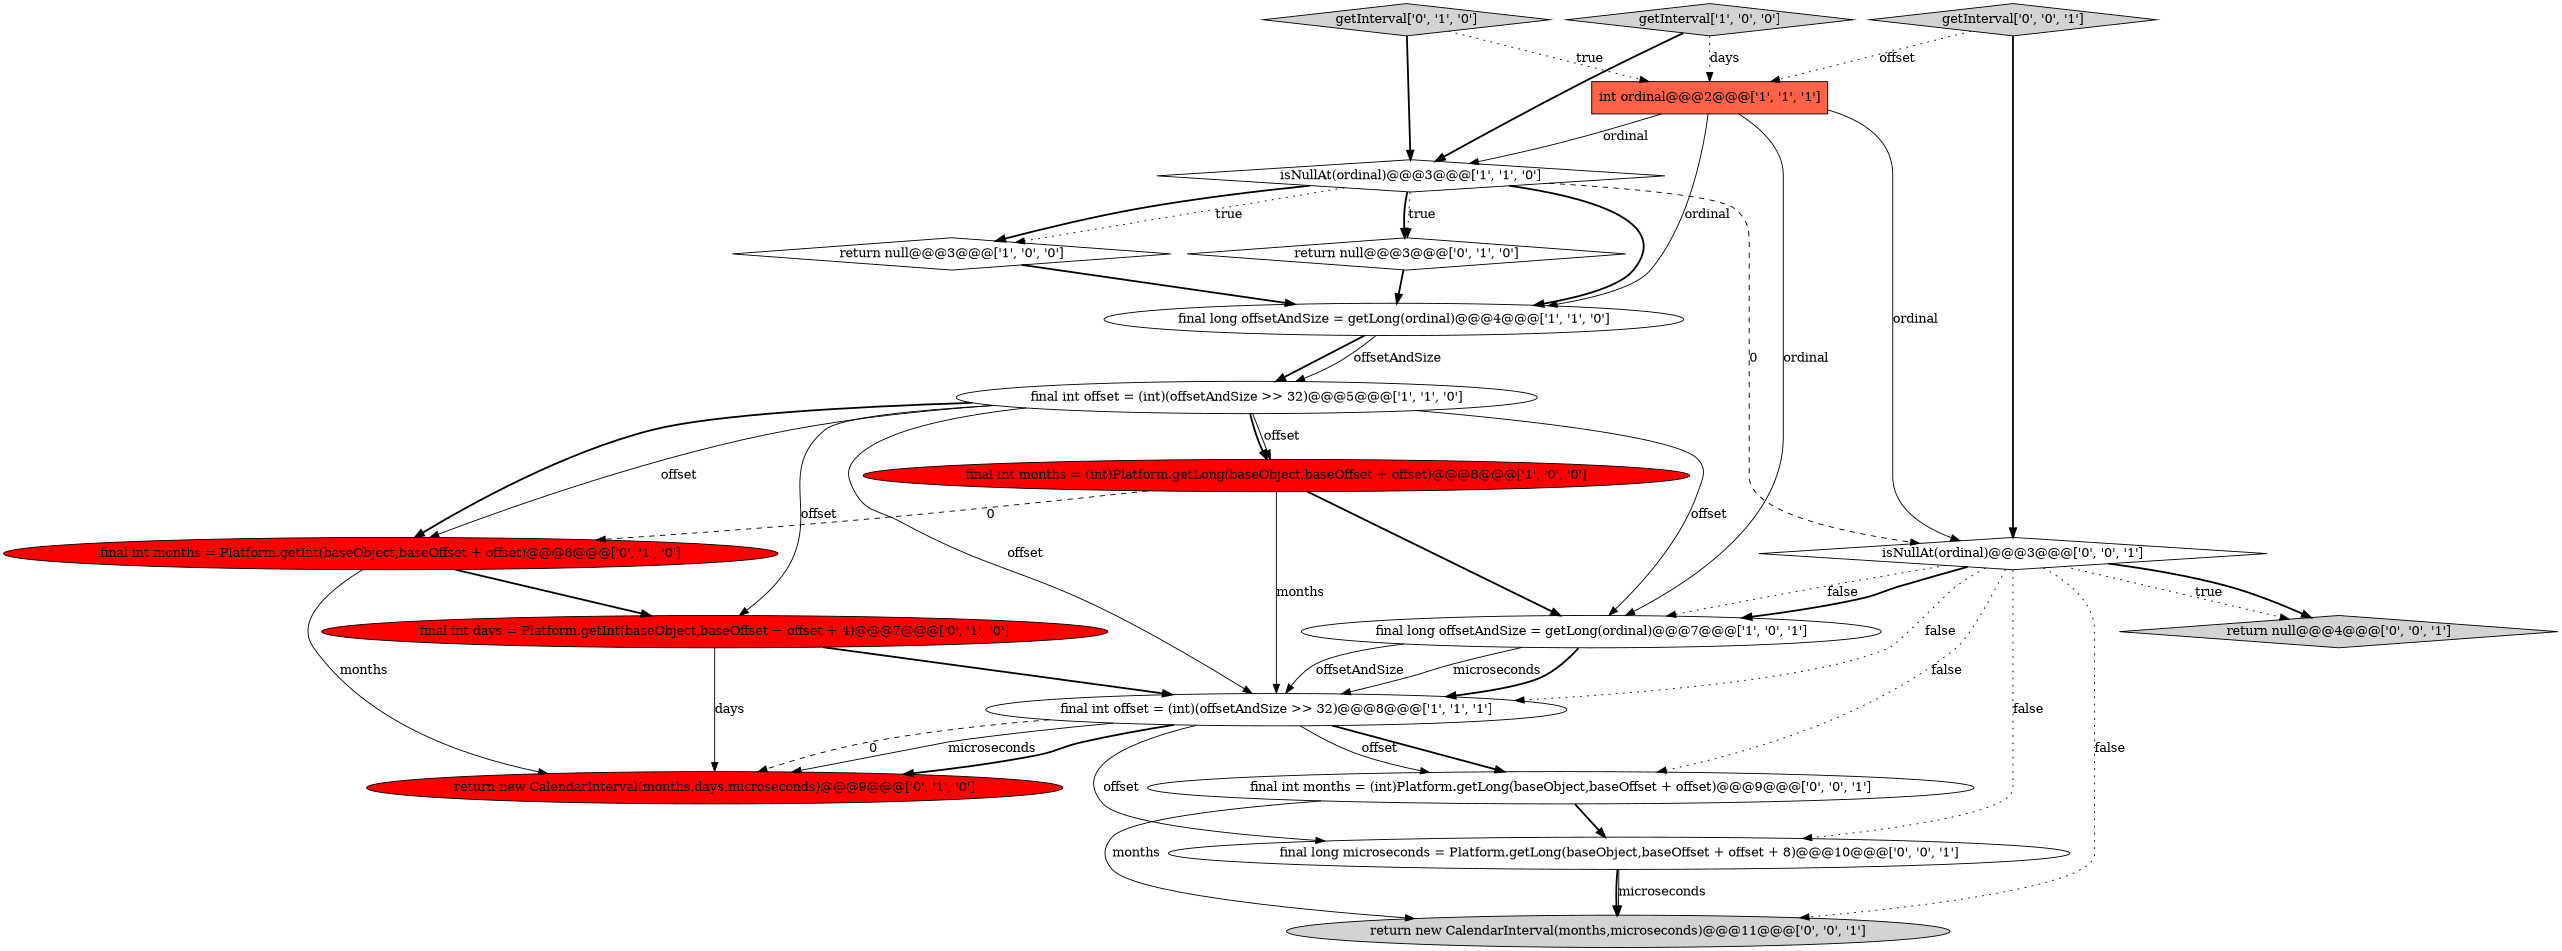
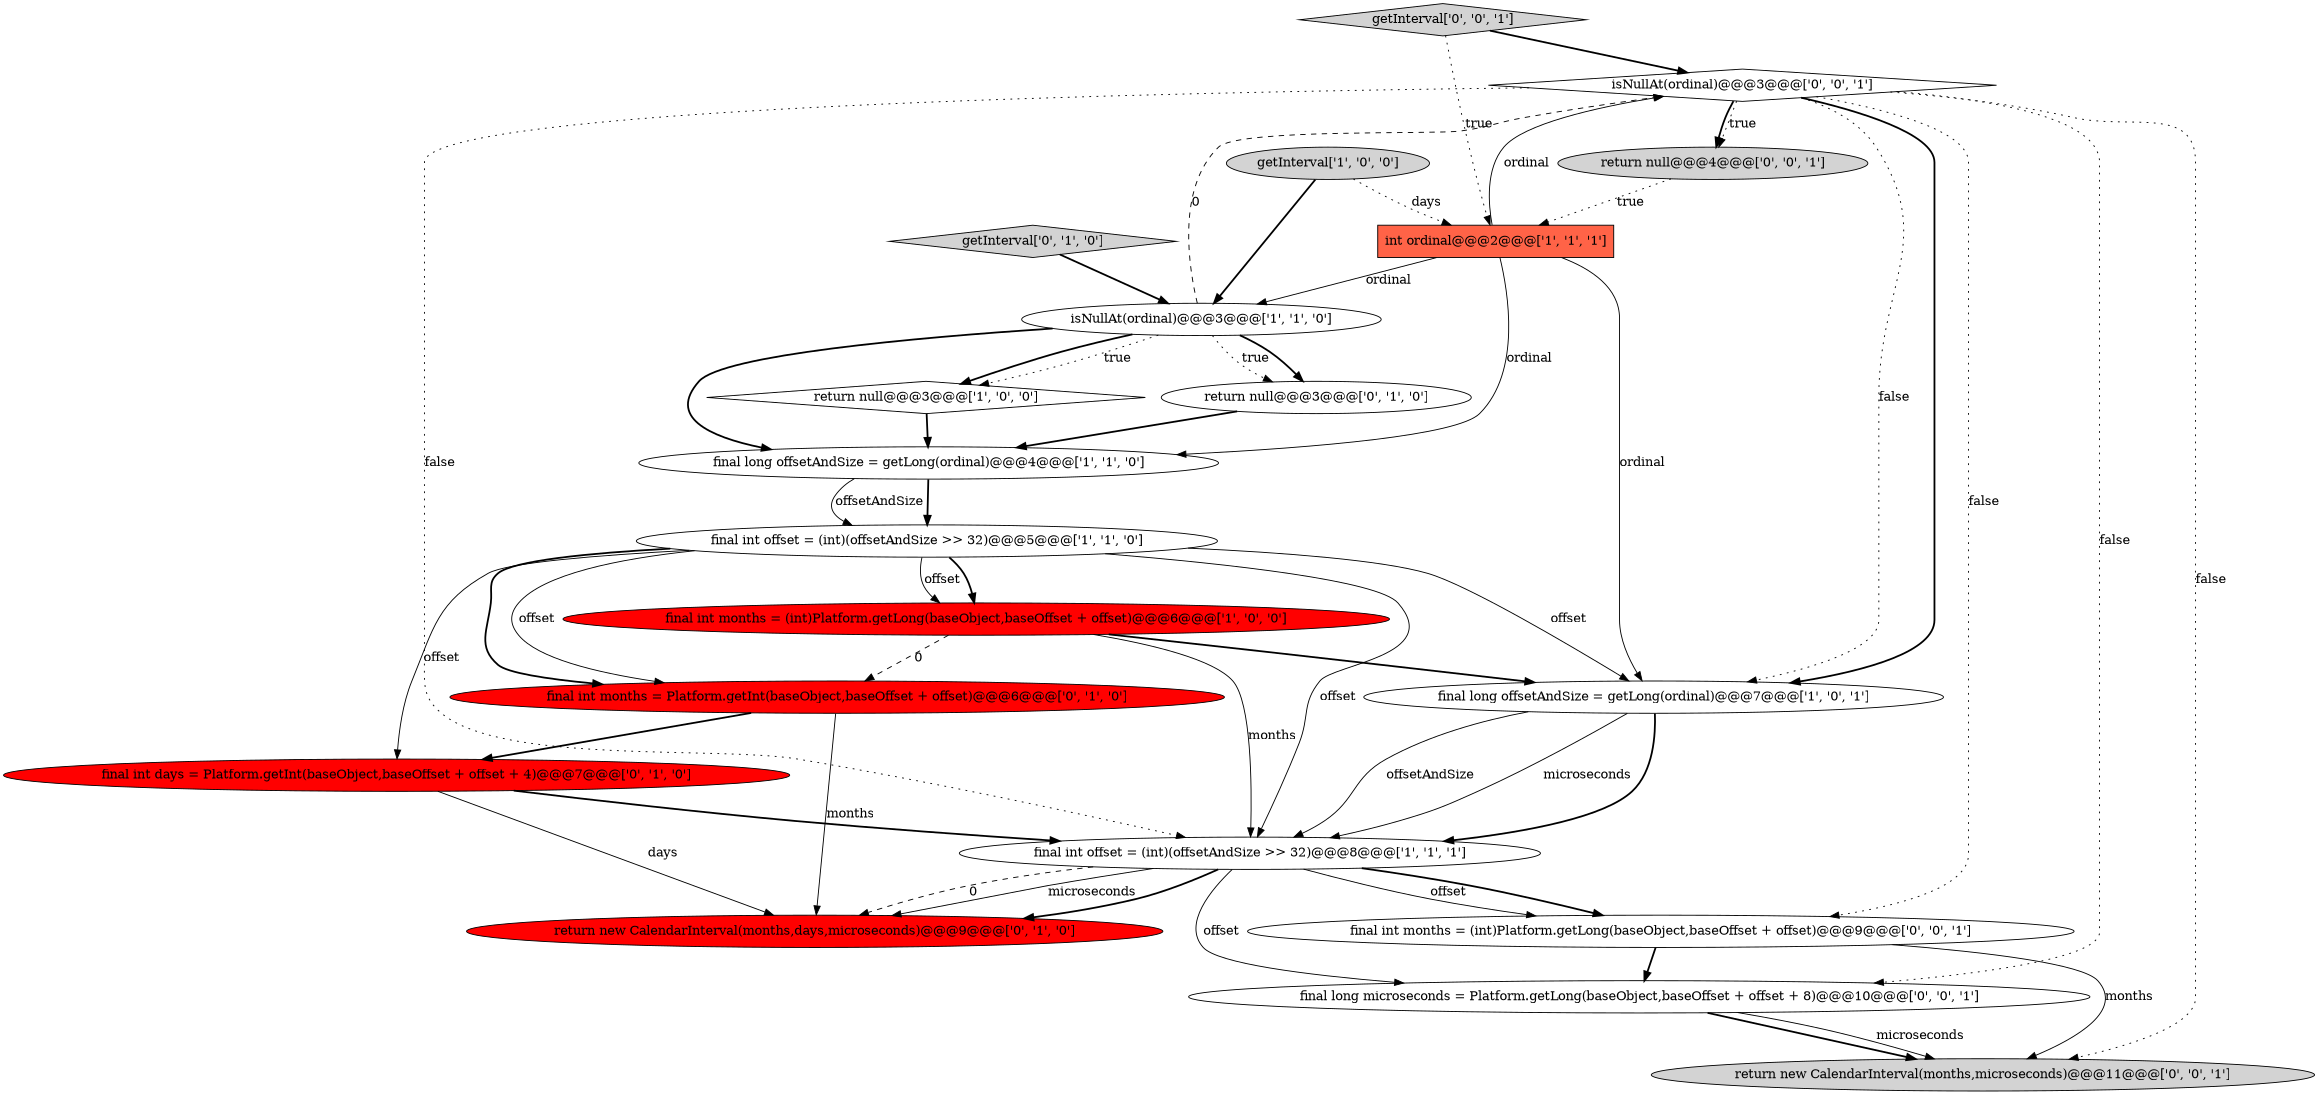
node "getInterval['1', '0', '0']": shape diamond -> ellipse
edge "getInterval['0', '1', '0']" -> "int ordinal@@@2@@@['1', '1', '1']": now "return null@@@4@@@['0', '0', '1']" -> "int ordinal@@@2@@@['1', '1', '1']"
edge "getInterval['0', '0', '1']" -> "int ordinal@@@2@@@['1', '1', '1']": label "offset" -> "true"
node "isNullAt(ordinal)@@@3@@@['1', '1', '0']": shape diamond -> ellipse
node "return null@@@3@@@['0', '1', '0']": shape diamond -> ellipse
node "return null@@@4@@@['0', '0', '1']": shape diamond -> ellipse
